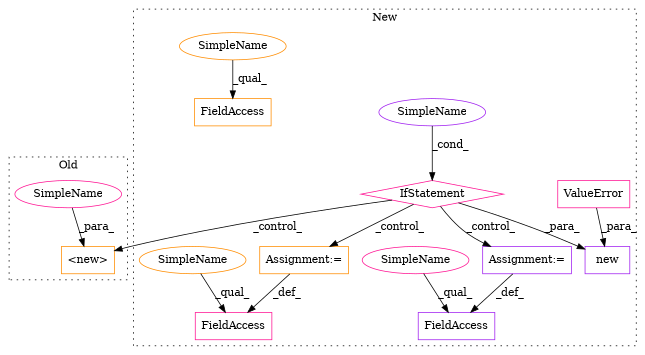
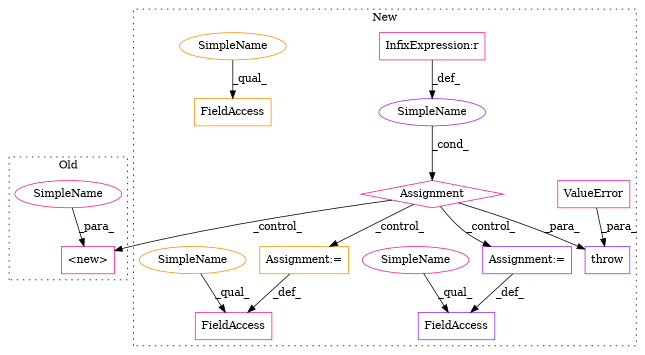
node "InfixExpression:r": added
node "IfStatement": label "IfStatement" -> "Assignment"
node "<new>": color darkorange -> deeppink
node "new": label "new" -> "throw"
